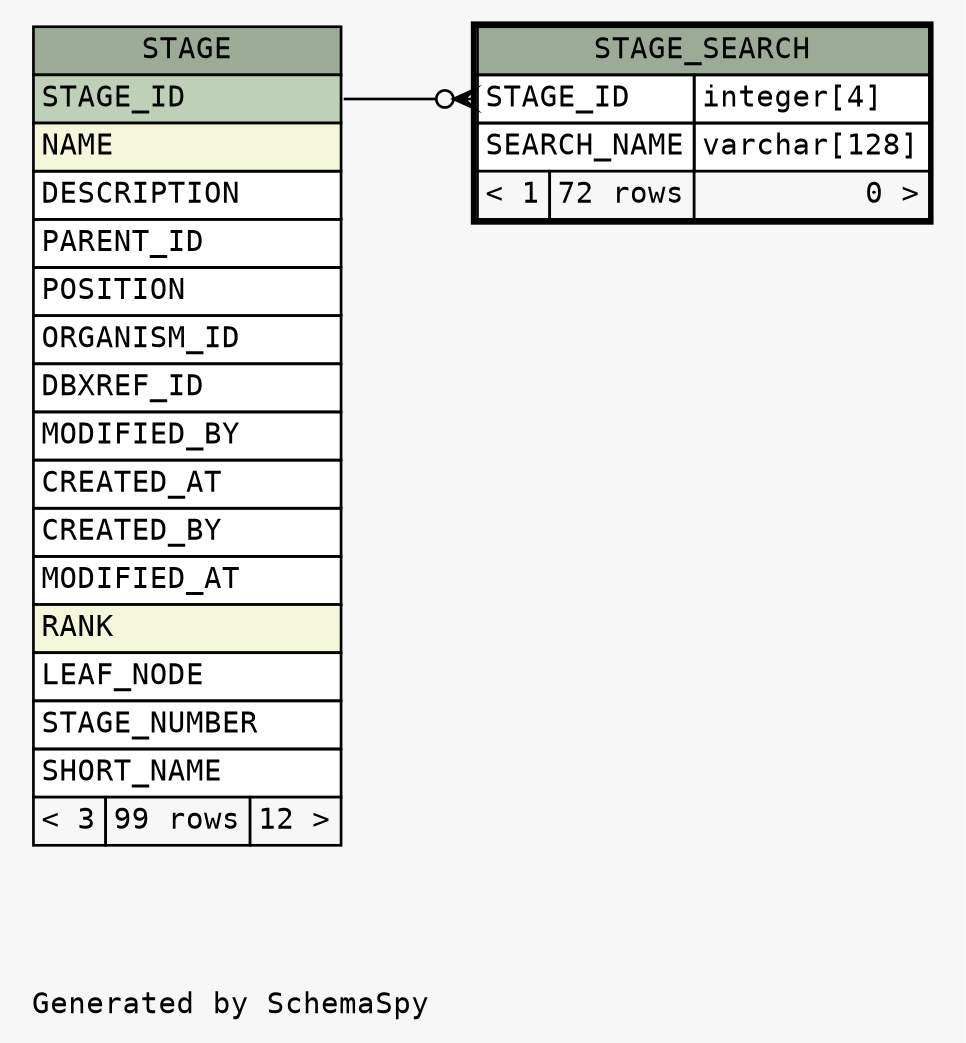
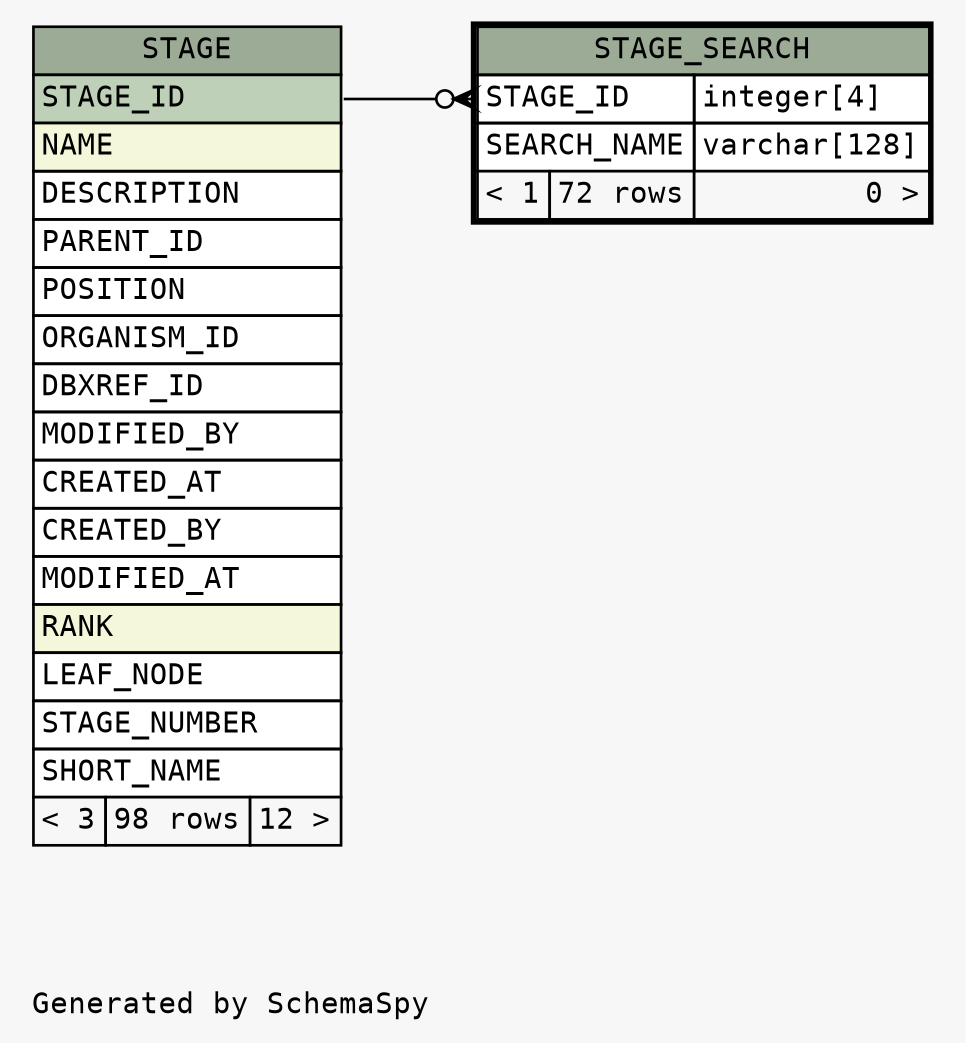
node "STAGE": text "99 rows" -> "98 rows"
